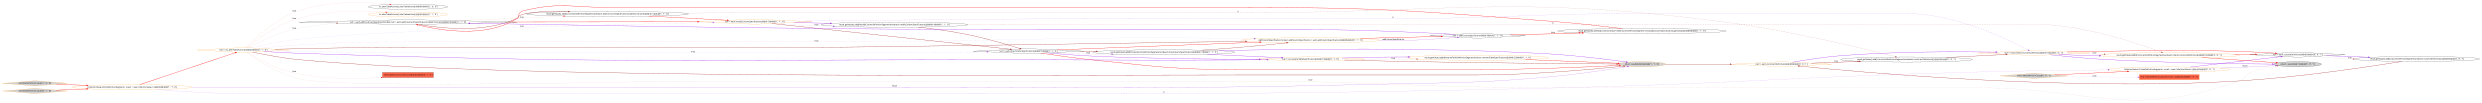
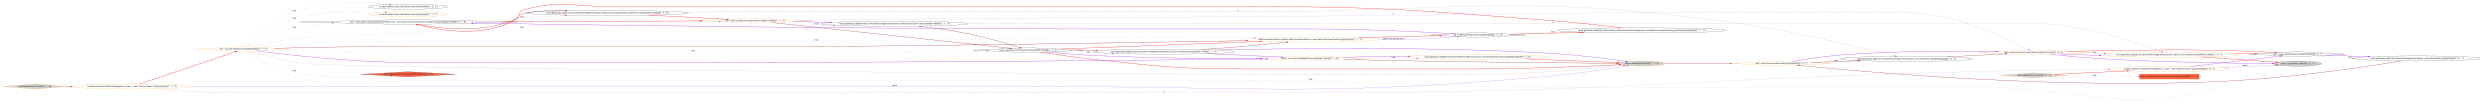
node "AlterTableActionContext each@@@5@@@['0', '1', '0']": shape box -> diamond
edge "null != ctx.alterTableActions()@@@4@@@['1', '1', '0']" -> "return result@@@24@@@['1', '1', '0']": style bold -> dashed
node "visitAlterDefinitionClause['1', '0', '0']": removed
